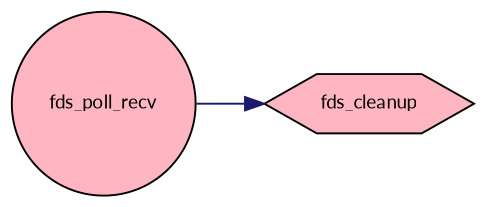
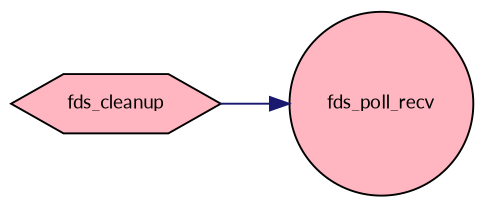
edge "fds_poll_recv" -> "fds_cleanup": reversed
